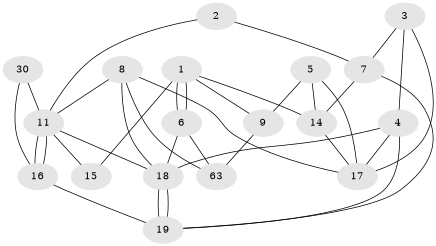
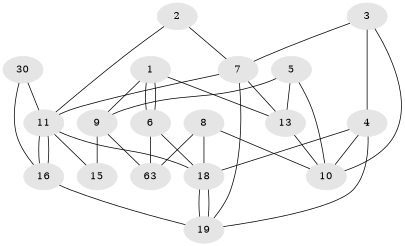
edge "8" -- "11": now "7" -- "11"
edge "1" -- "15": now "9" -- "15"
node "14": label "14" -> "13"
node "17": label "17" -> "10"
